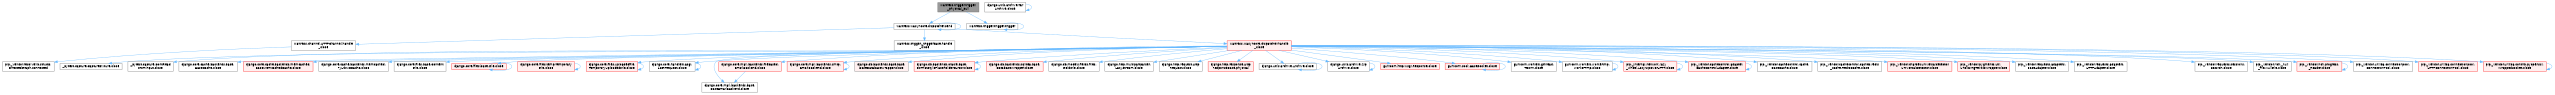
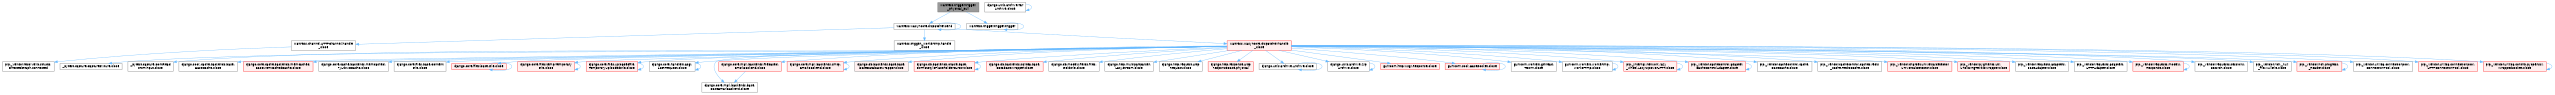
node "waitress.trigger._triggerbase.handle _close": label "waitress.trigger._triggerbase.handle _close" -> "waitress.trigger._workertmp.handle _close"
edge "waitress.wasyncore.dispatcher.handle _close" -> "django.core.files.temp.Temporary File.close": added
node "django.core.cache.backends.base. BaseCache.close": label "django.core.cache.backends.base. BaseCache.close" -> "django.sock.cache.backends.base. BaseCache.close"
node "pip._vendor.requests.models. Response.close": added
